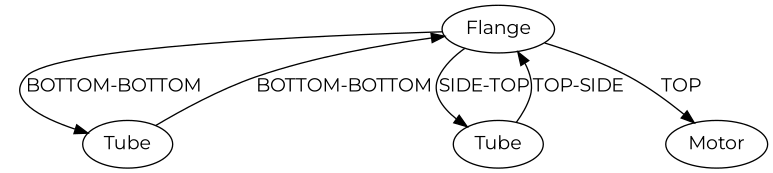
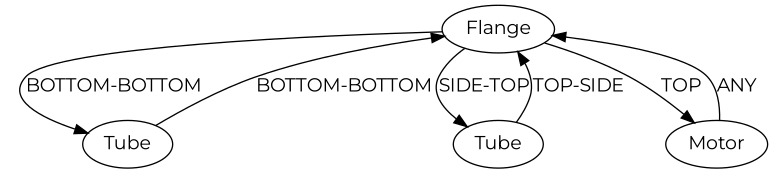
edge "Motor" -> "Flange": added, label "ANY"
